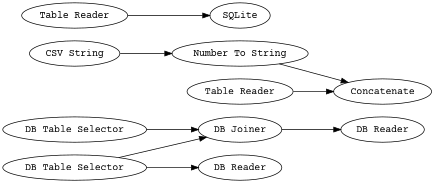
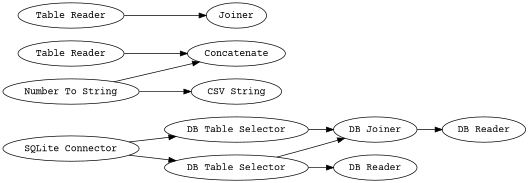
node "SQLite": label "SQLite" -> "Joiner"
edge "CSV String" -> "Number To String": reversed
node "SQLite Connector": added
